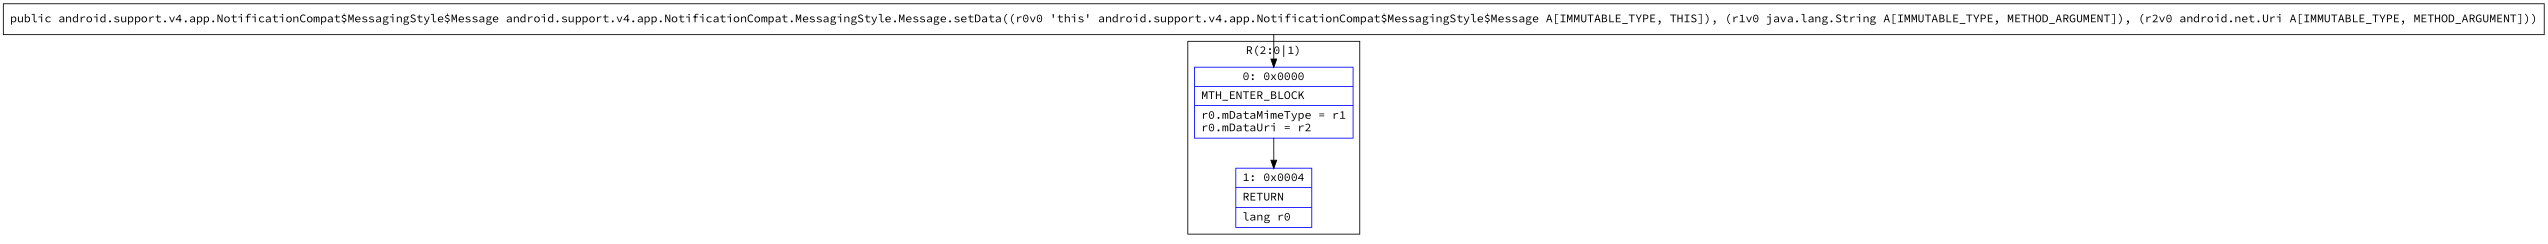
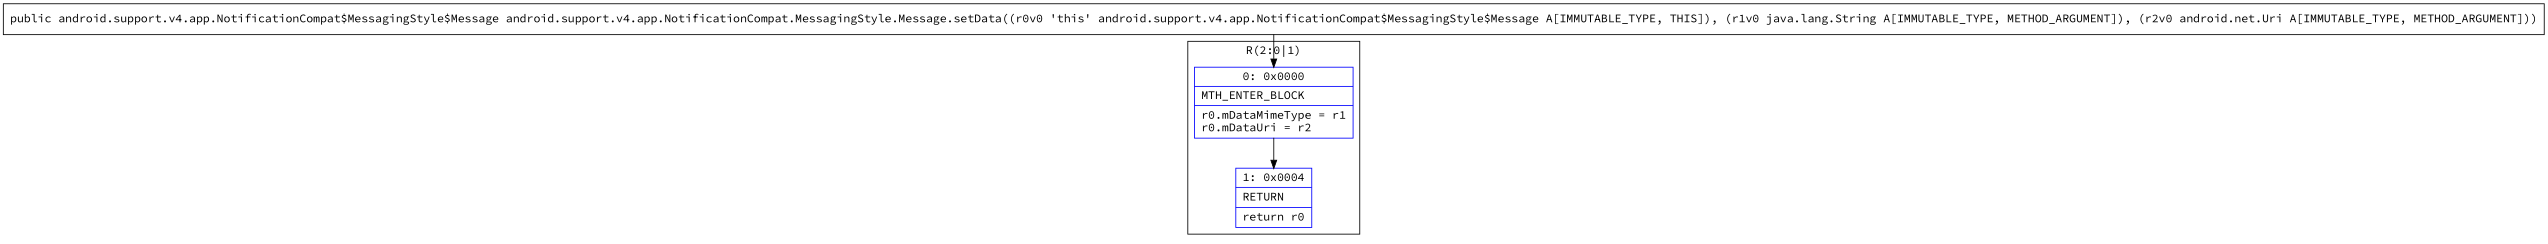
node "1: 0x0004": text "lang r0" -> "return r0"
